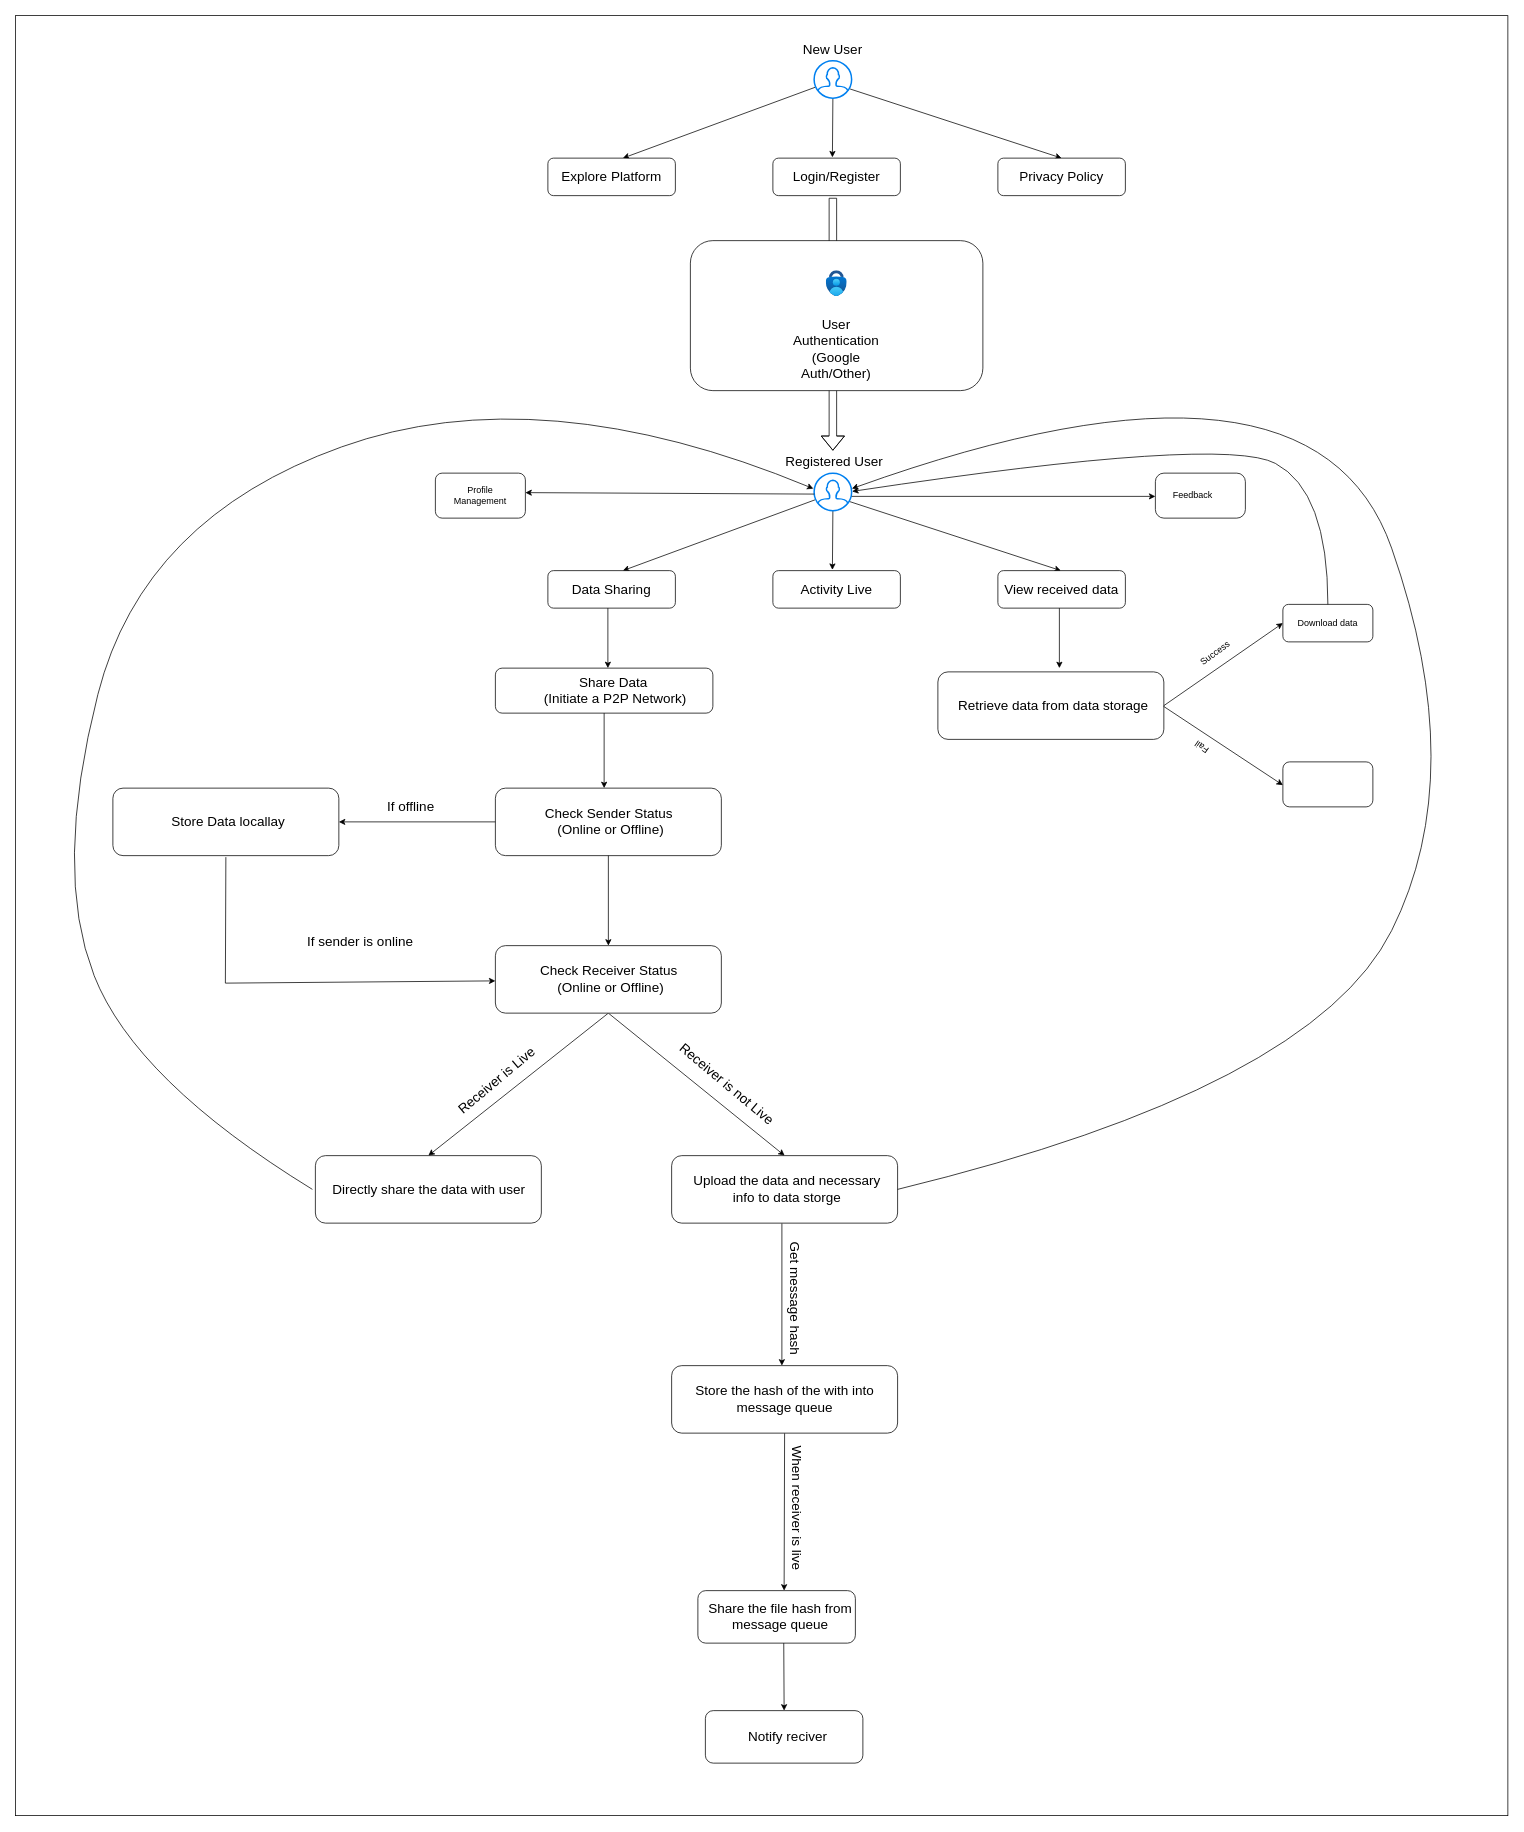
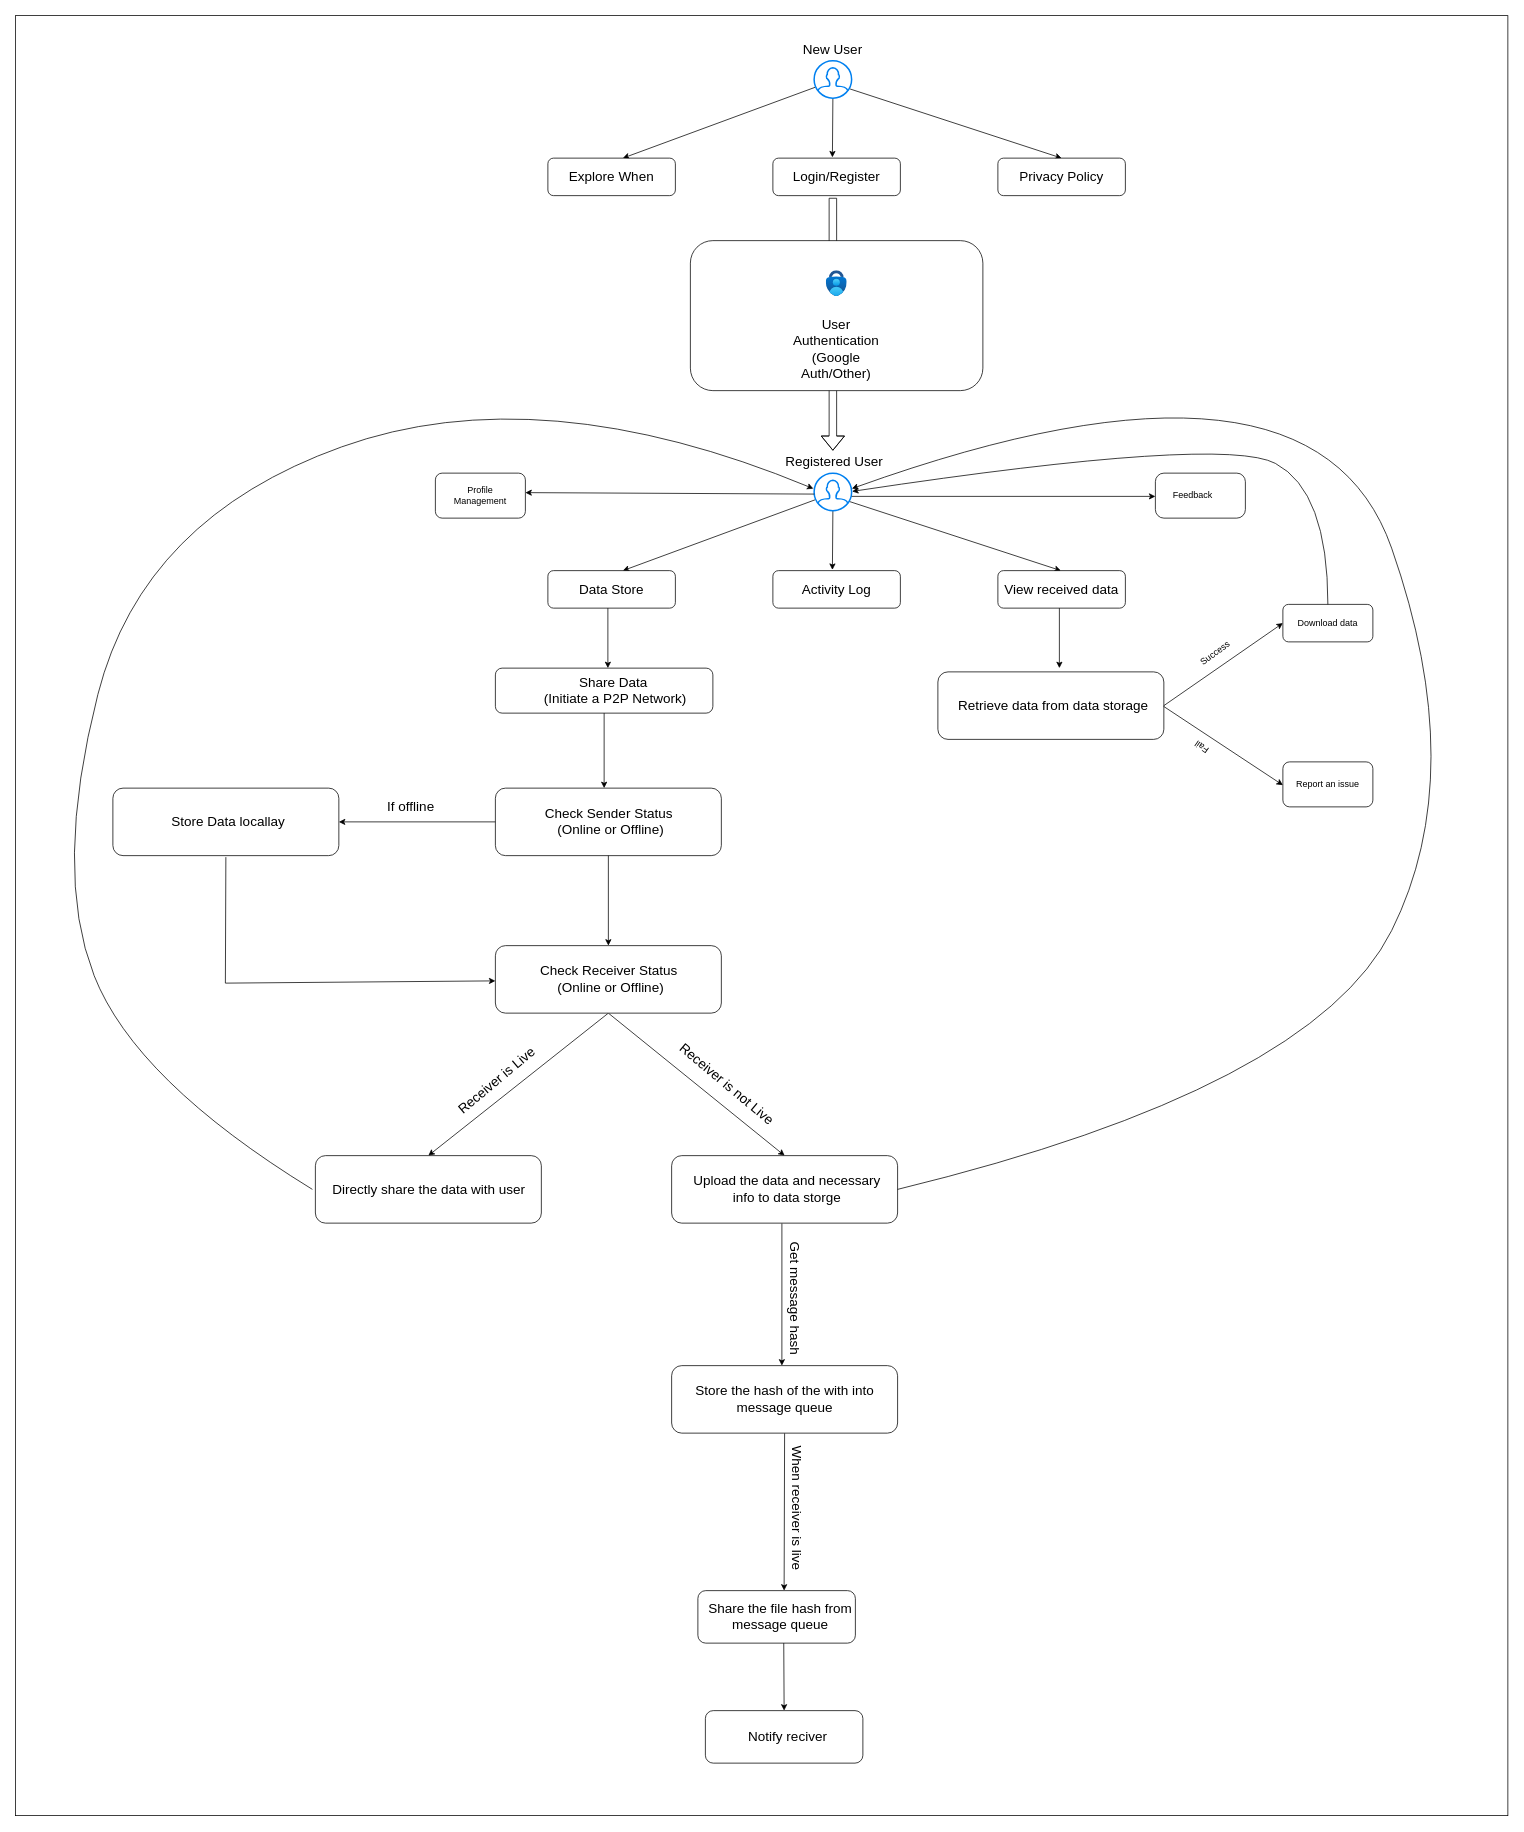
node "Explore Platform": label "Explore Platform" -> "Explore When"
node "Data Sharing": label "Data Sharing" -> "Data Store"
node "Activity Live": label "Activity Live" -> "Activity Log"
node "Report an issue": added
node "If sender is online": removed
